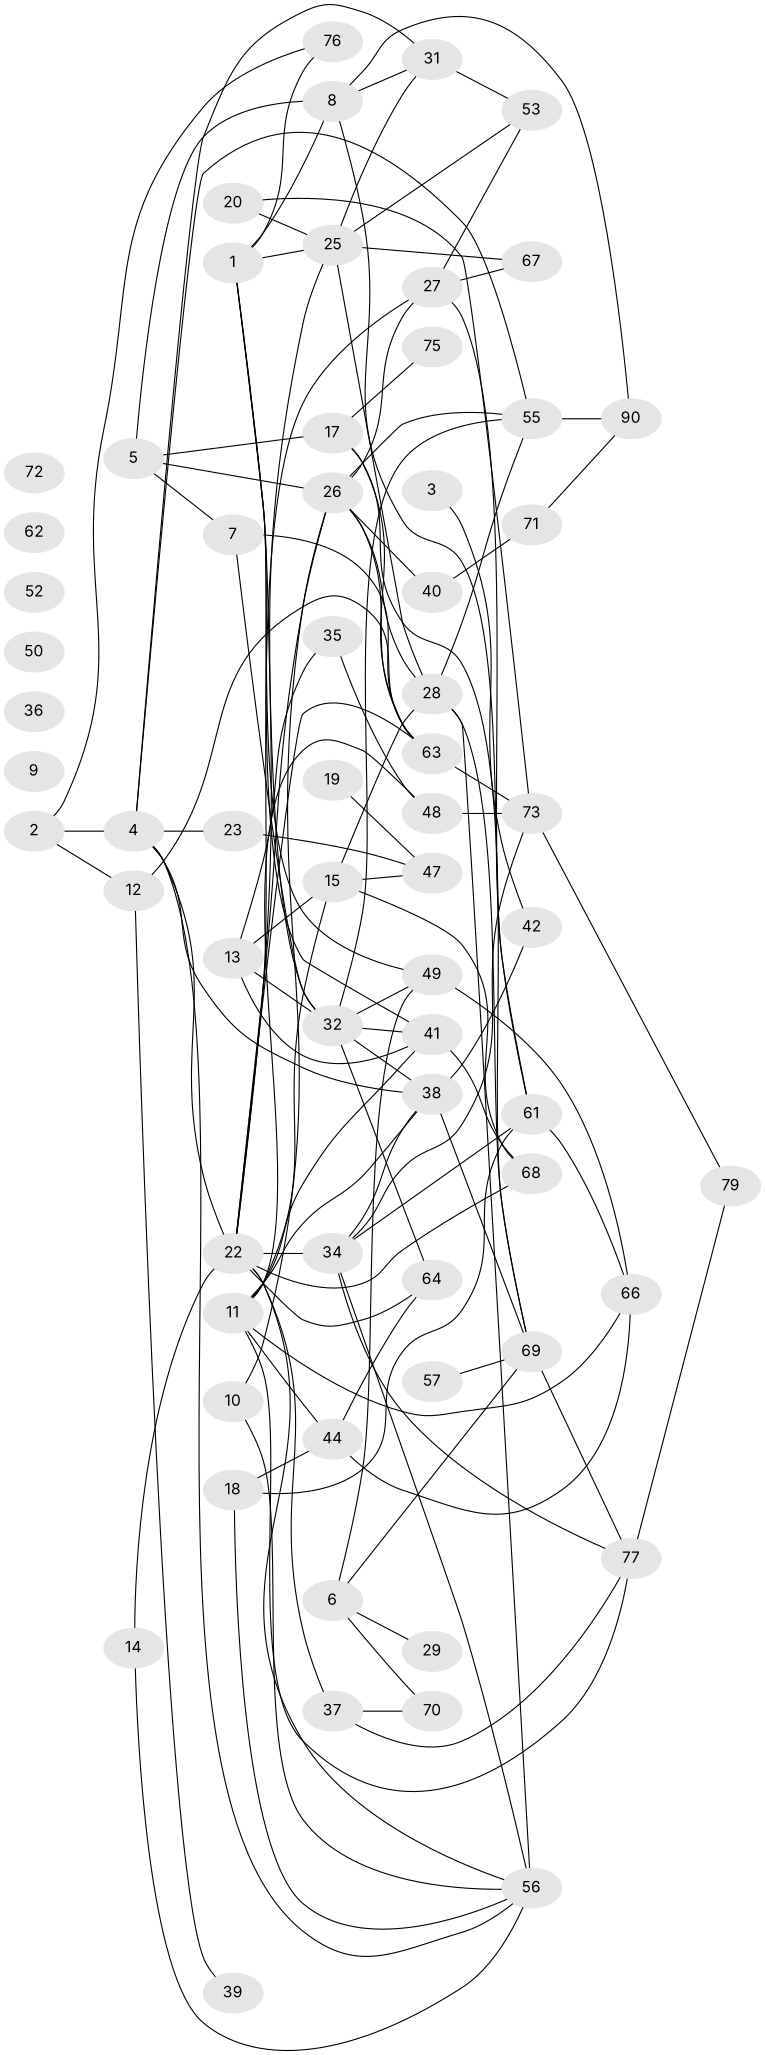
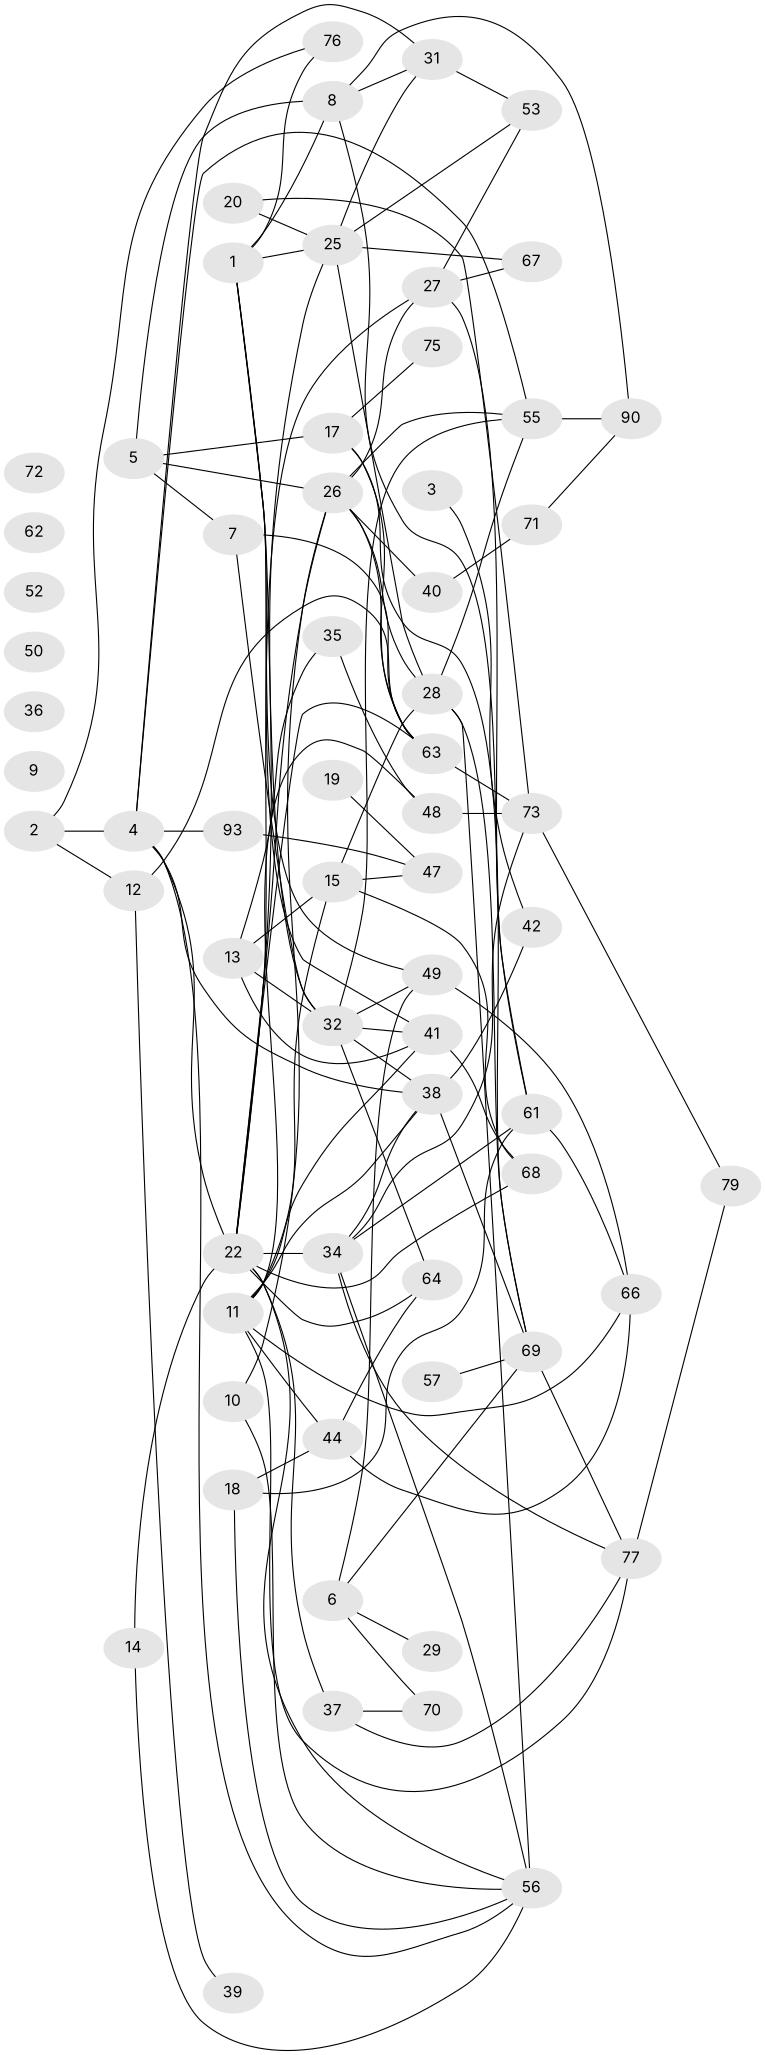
node "23": label "23" -> "93"
